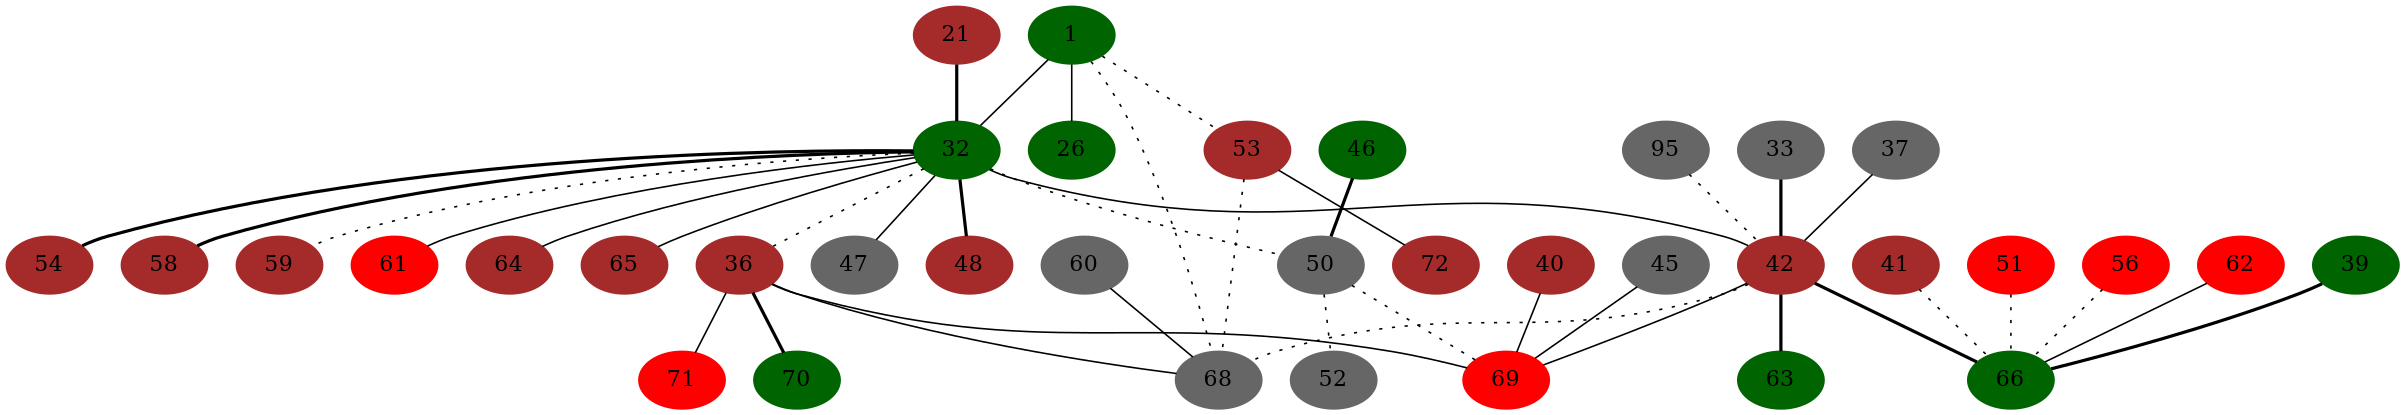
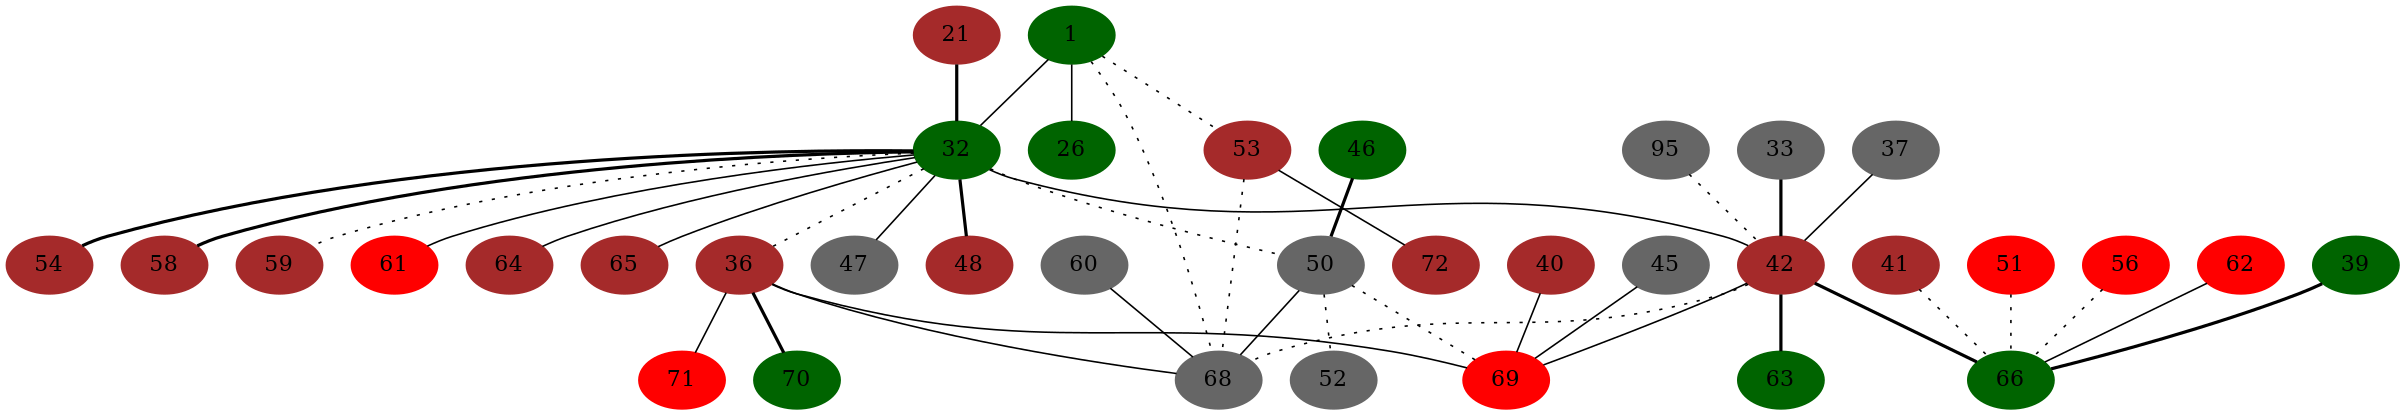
edge "50" -- "68": added
